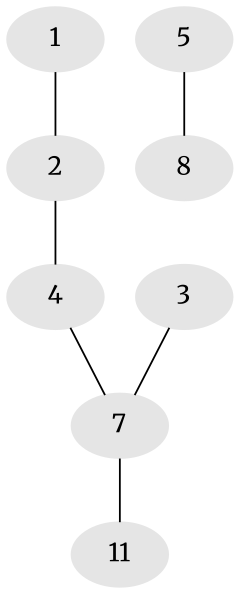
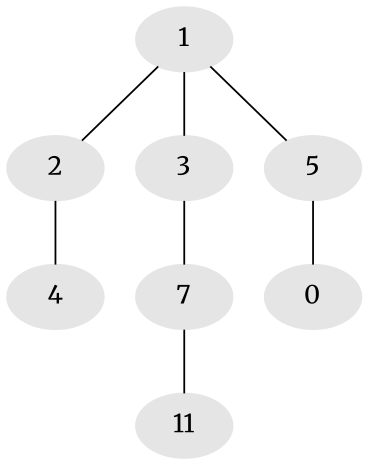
edge "1" -- "3": added
edge "1" -- "5": added
node "8": label "8" -> "0"
edge "4" -- "7": removed
